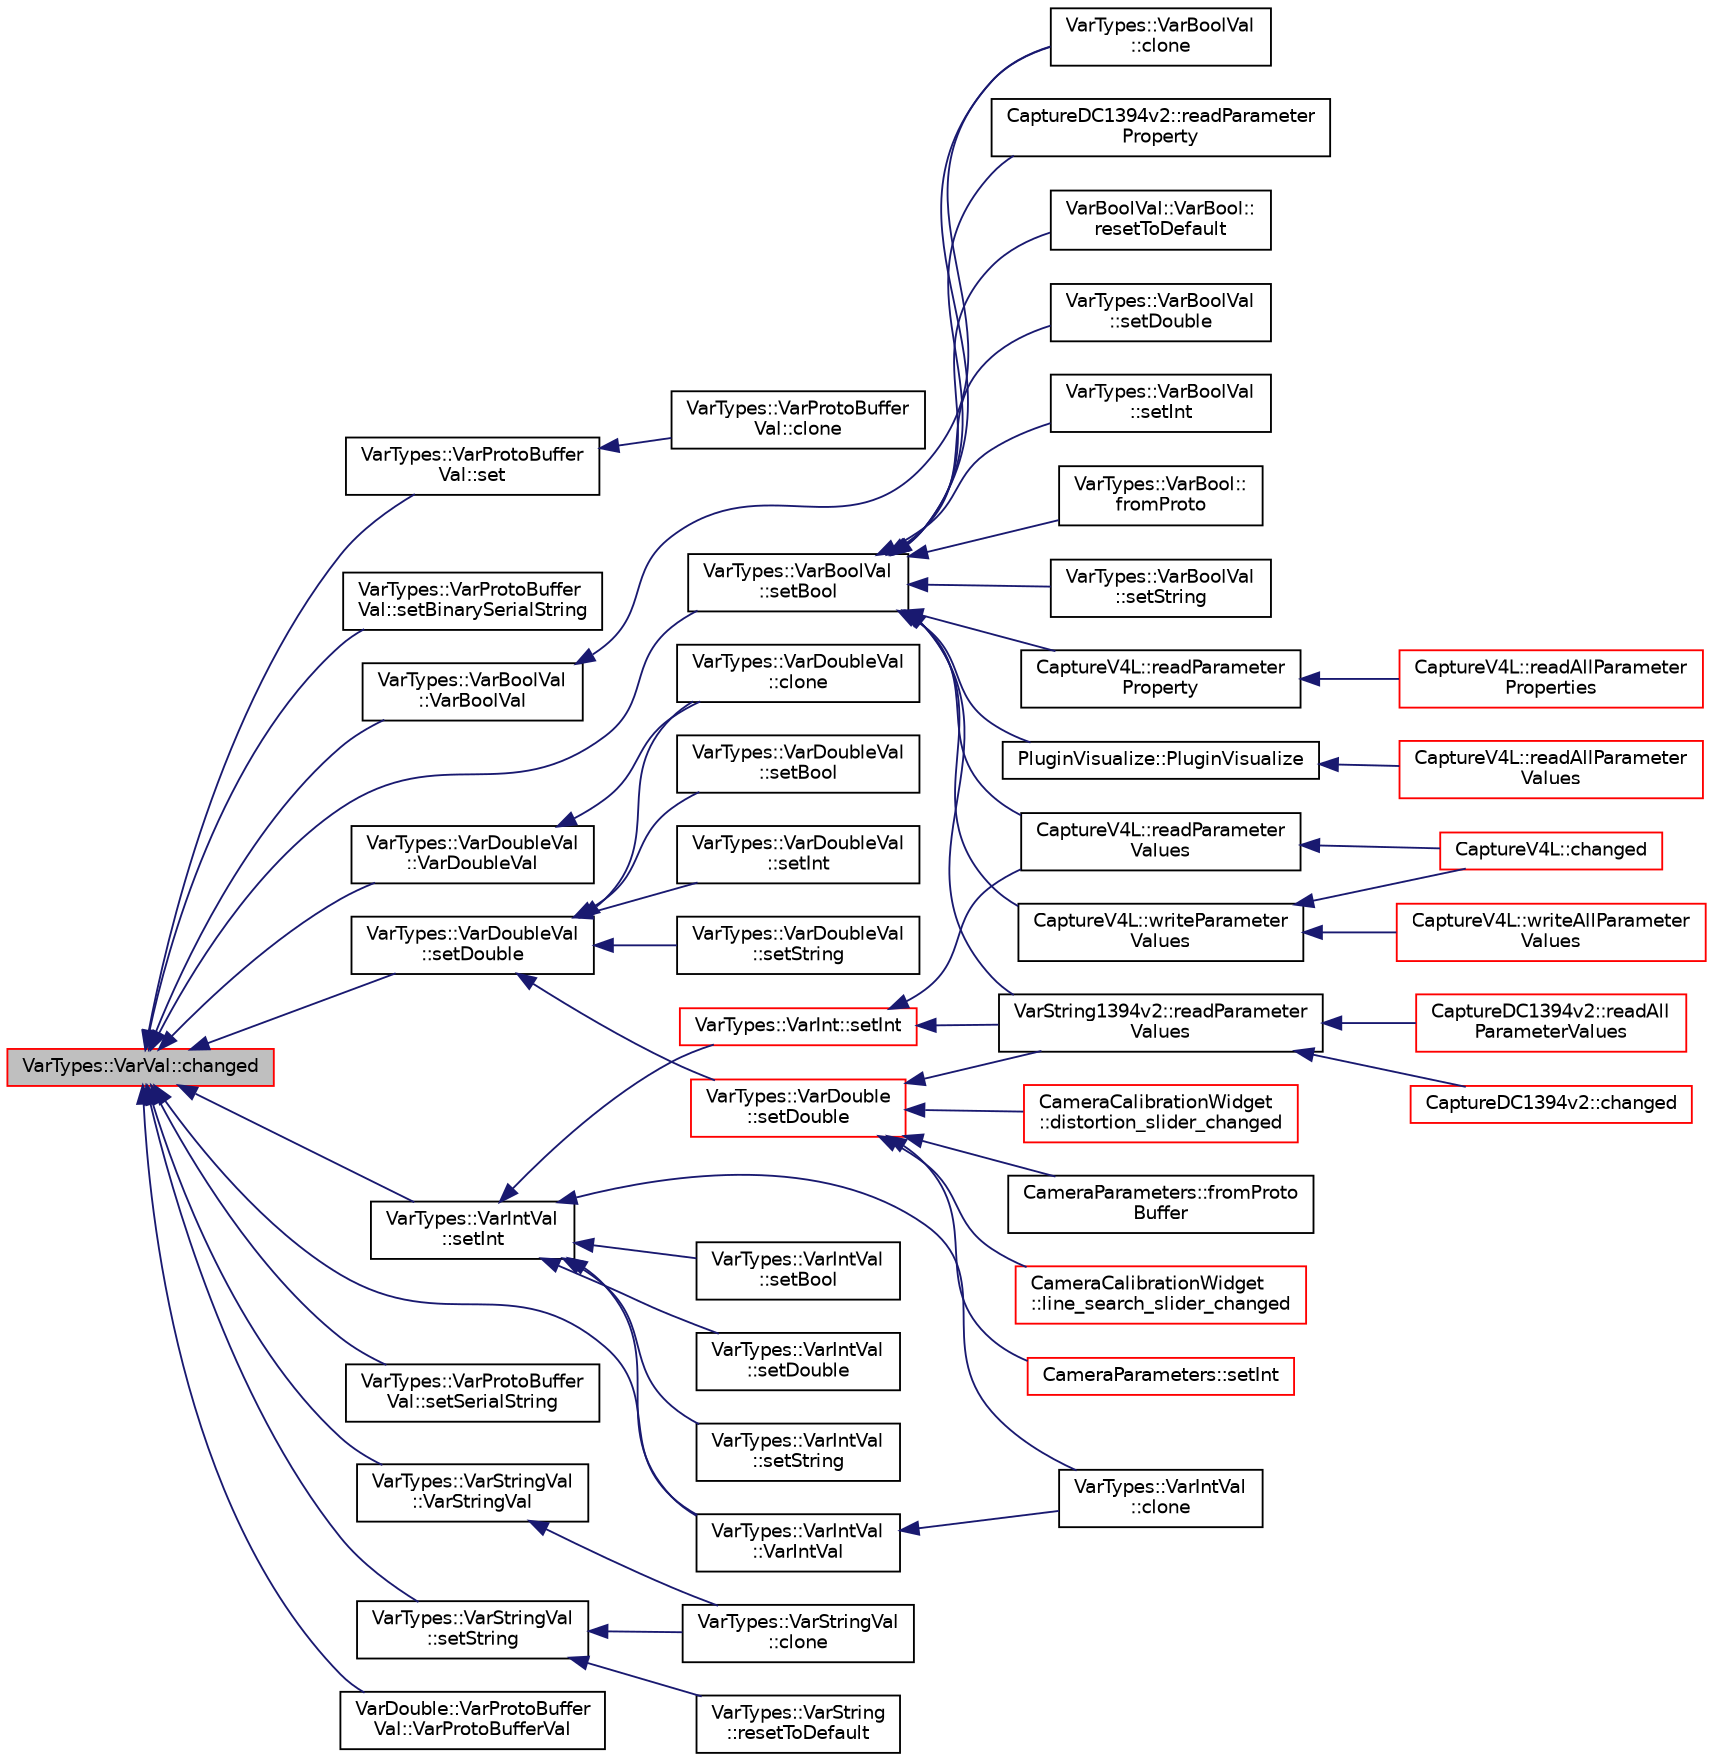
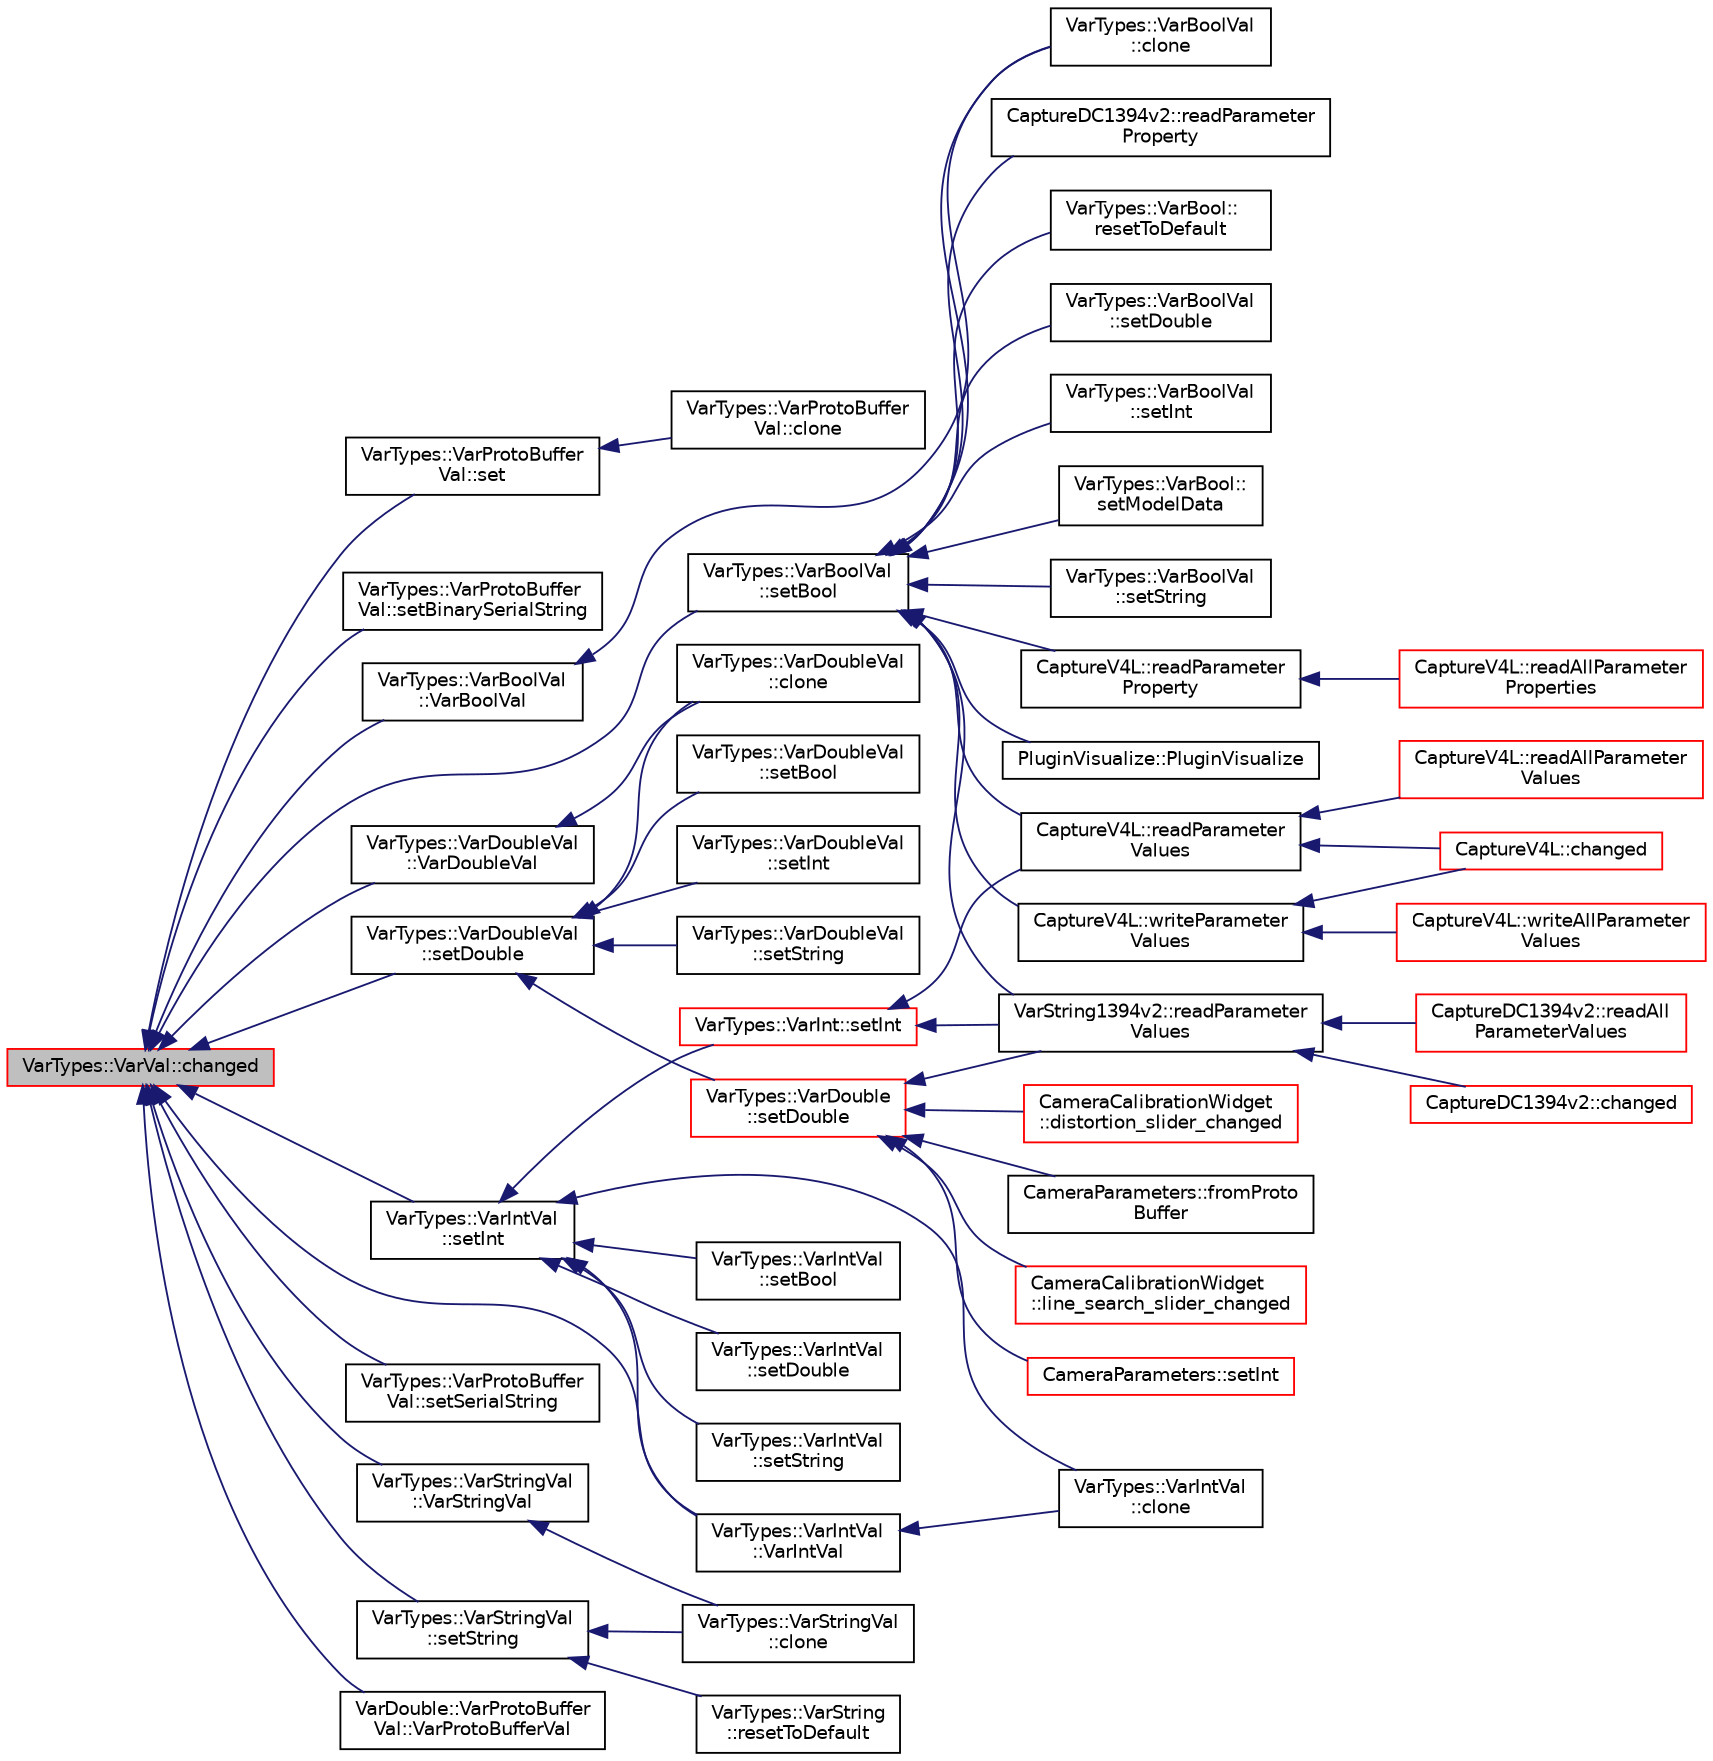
node "VarBoolVal::VarBool:: resetToDefault": label "VarBoolVal::VarBool:: resetToDefault" -> "VarTypes::VarBool:: resetToDefault"
node "VarTypes::VarBool:: fromProto": label "VarTypes::VarBool:: fromProto" -> "VarTypes::VarBool:: setModelData"
edge "CaptureV4L::readAllParameter Values" -> "PluginVisualize::PluginVisualize": now "CaptureV4L::readAllParameter Values" -> "CaptureV4L::readParameter Values"
